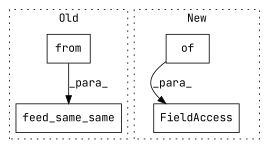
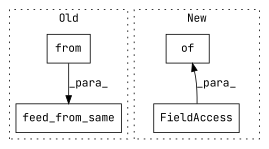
edge "of" -> "FieldAccess": reversed
node "feed_same_same": label "feed_same_same" -> "feed_from_same"
